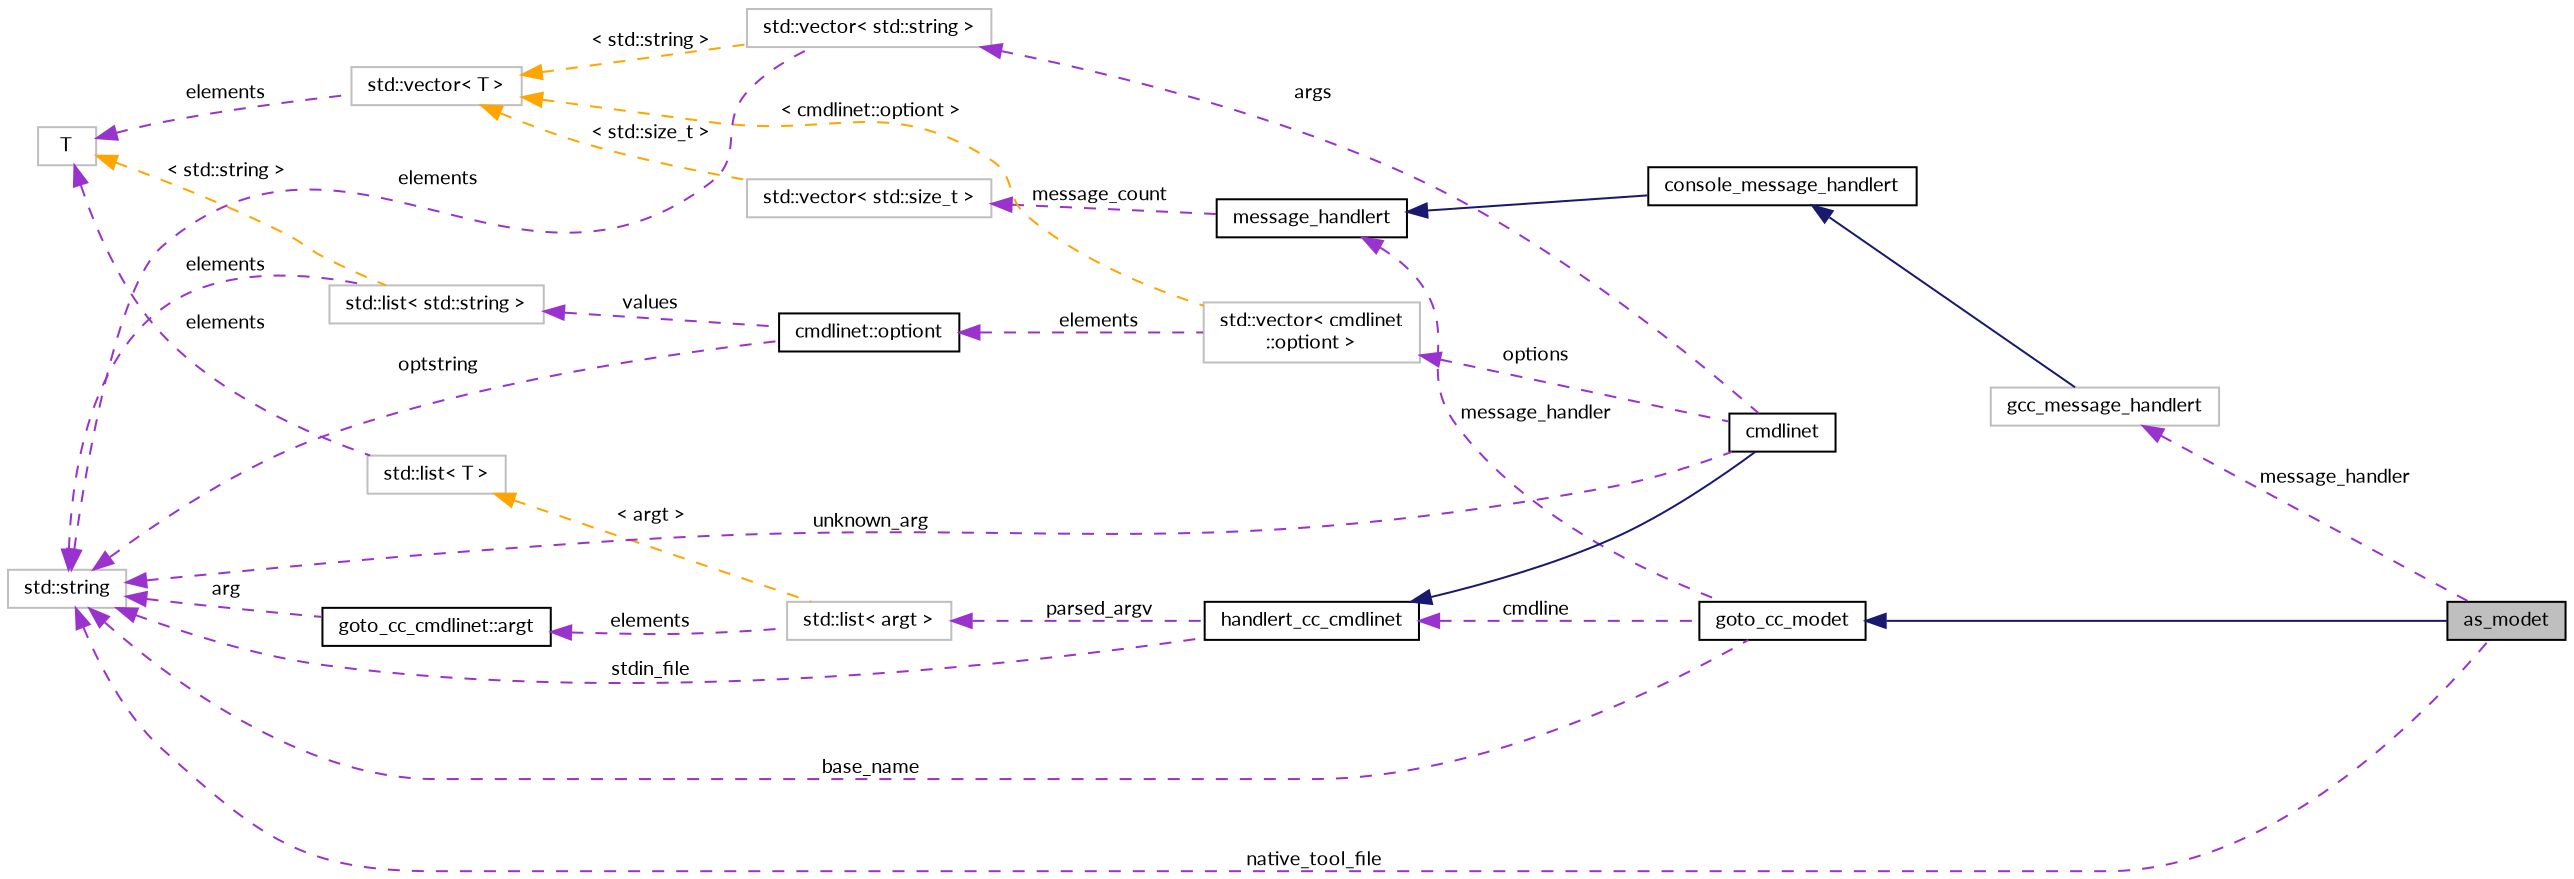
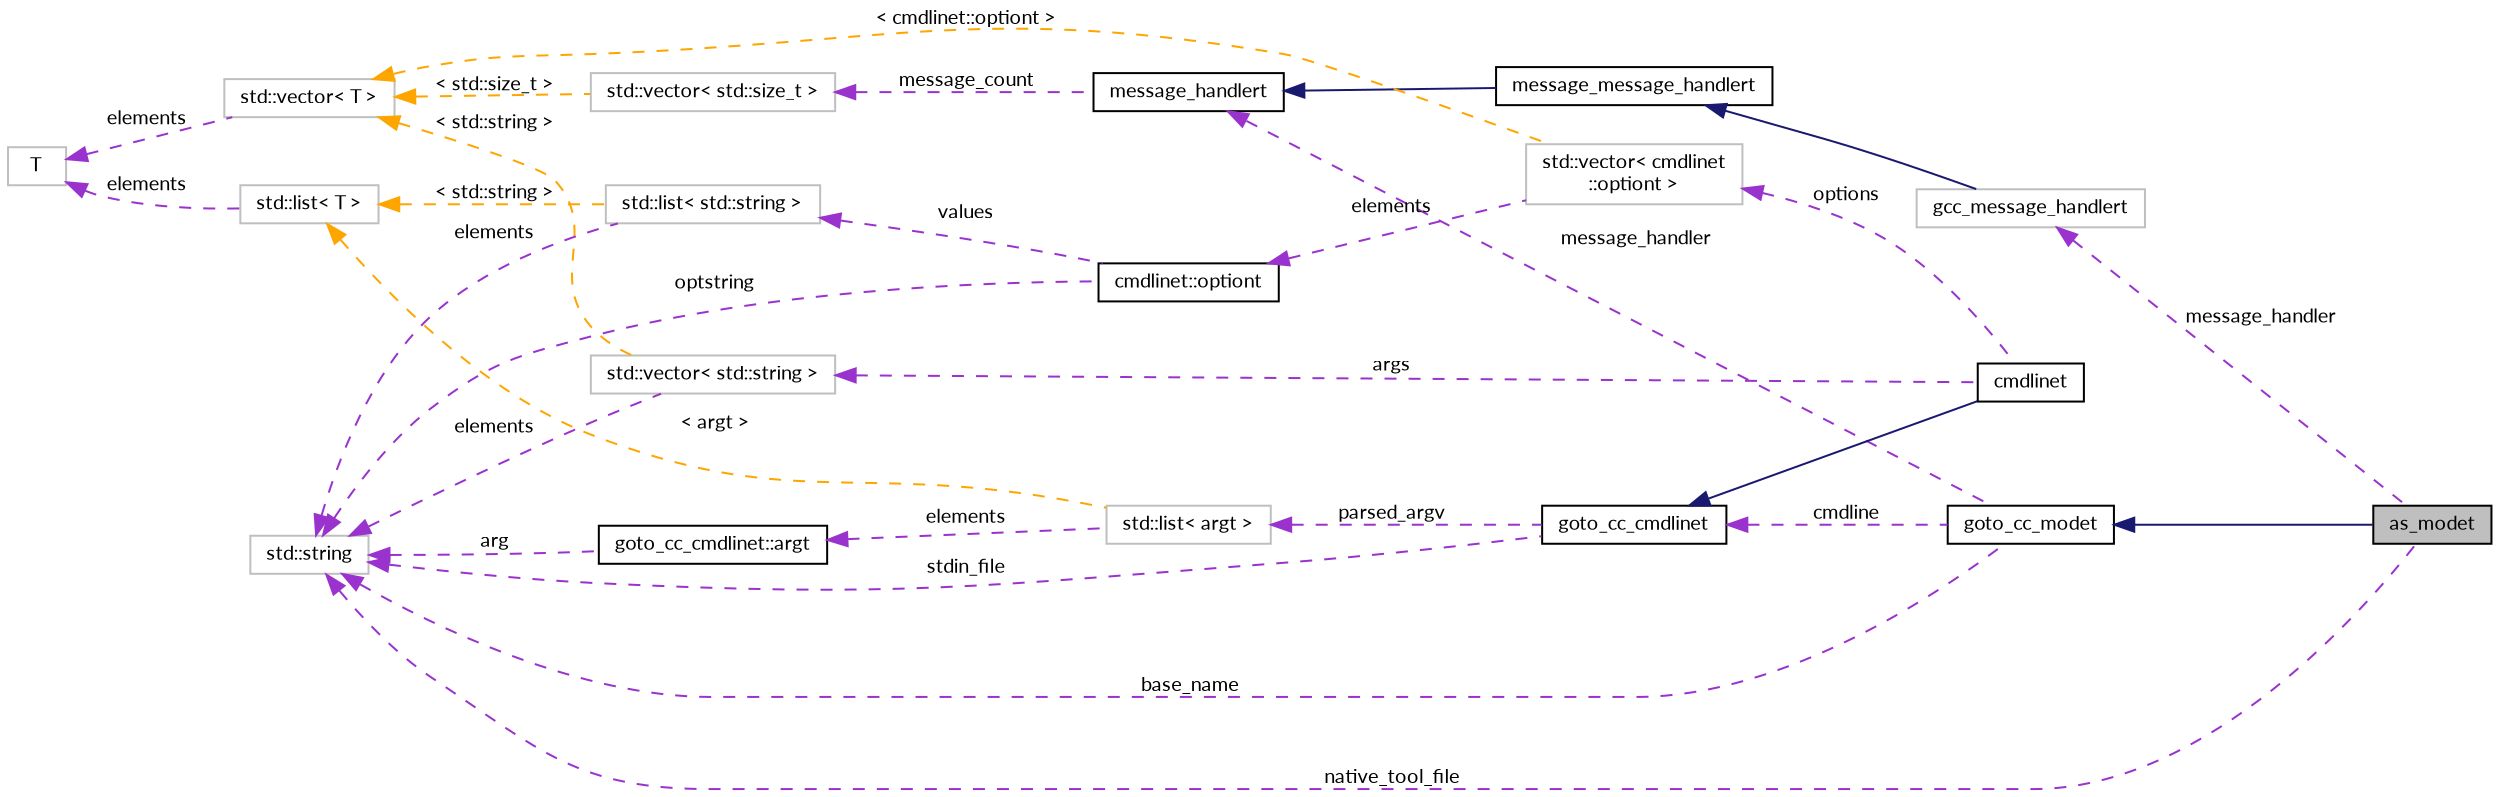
node "console_message_handlert": label "console_message_handlert" -> "message_message_handlert"
edge "std::list< std::string >" -> "T": now "std::list< std::string >" -> "std::list< T >"
edge "cmdlinet" -> "std::string": removed, label "unknown_arg"
node "handlert_cc_cmdlinet": label "handlert_cc_cmdlinet" -> "goto_cc_cmdlinet"
